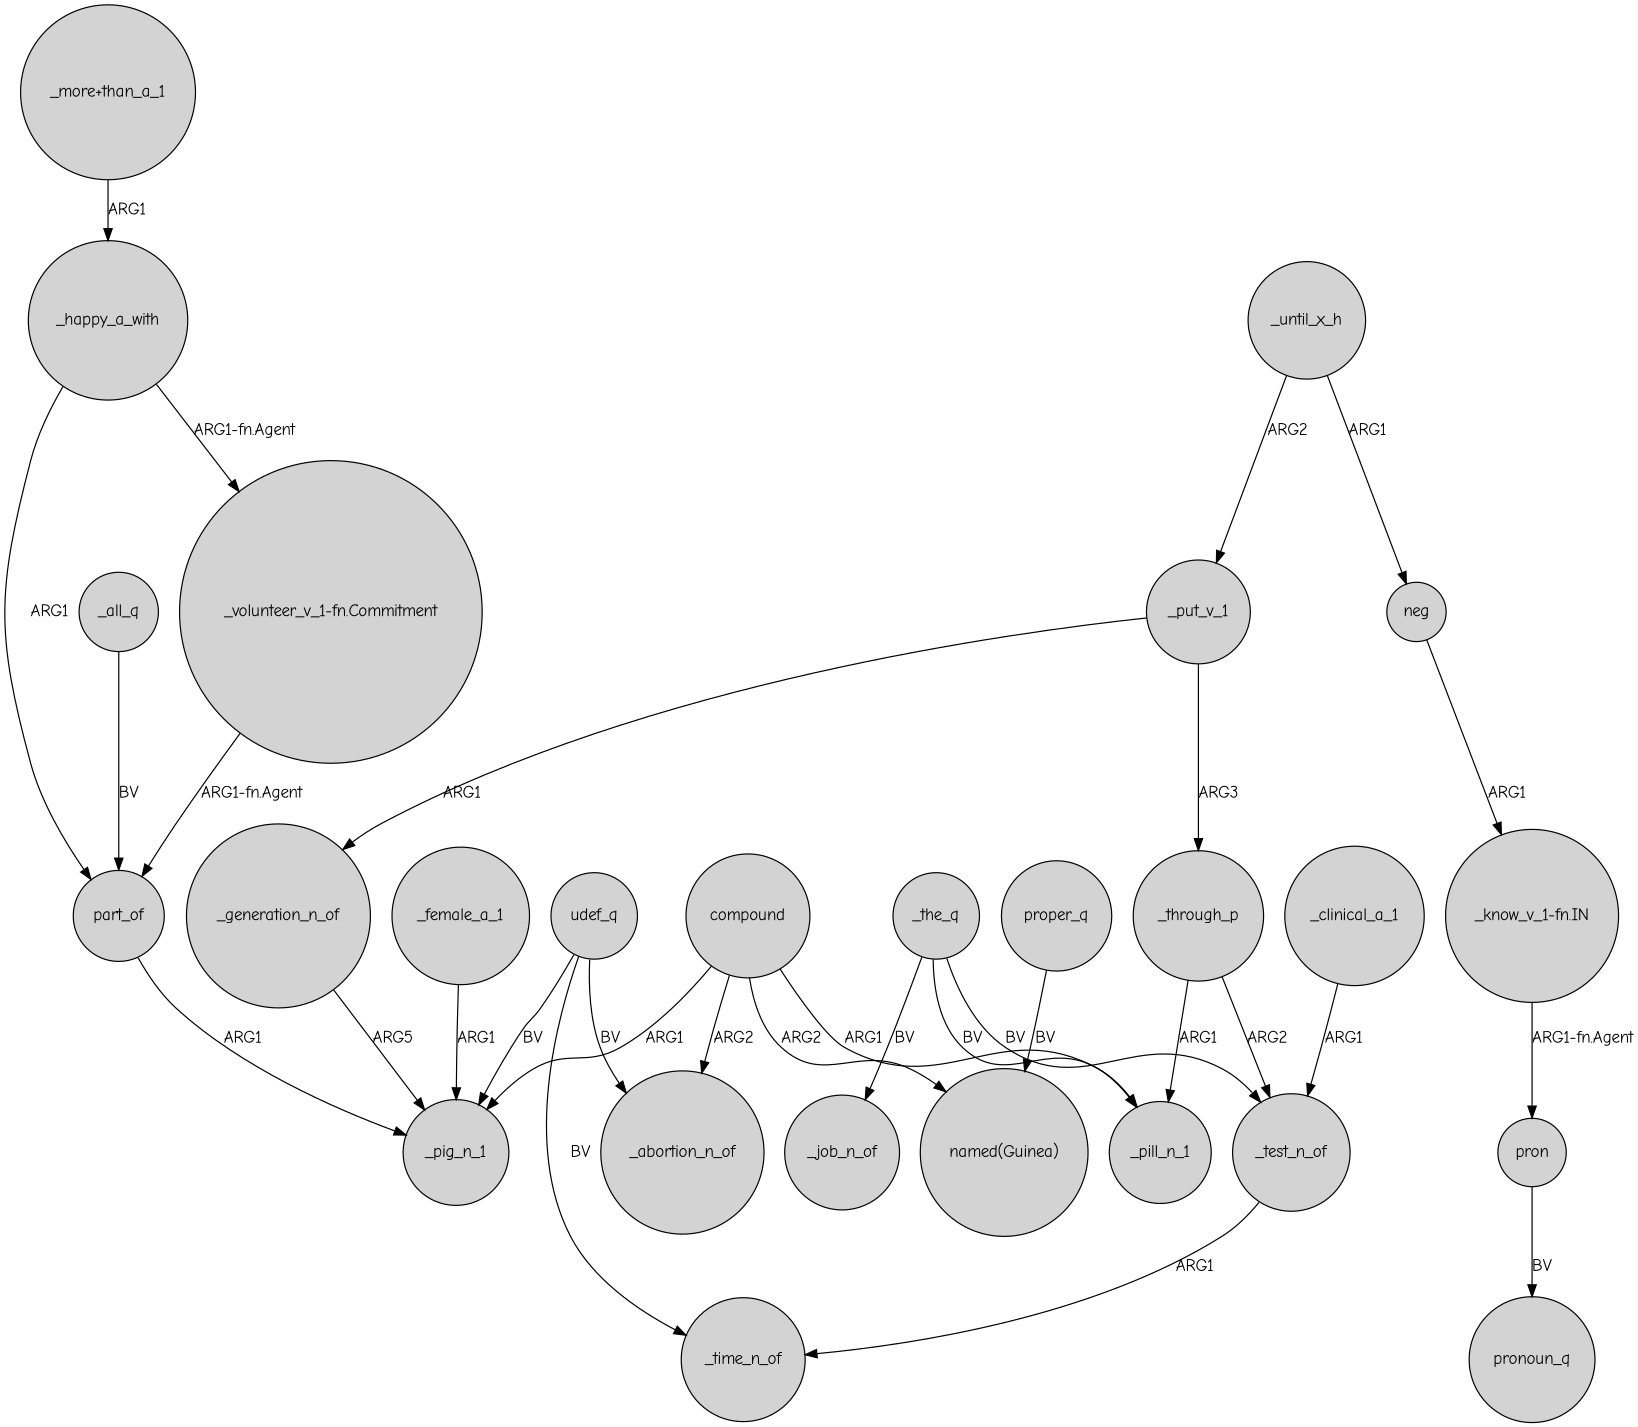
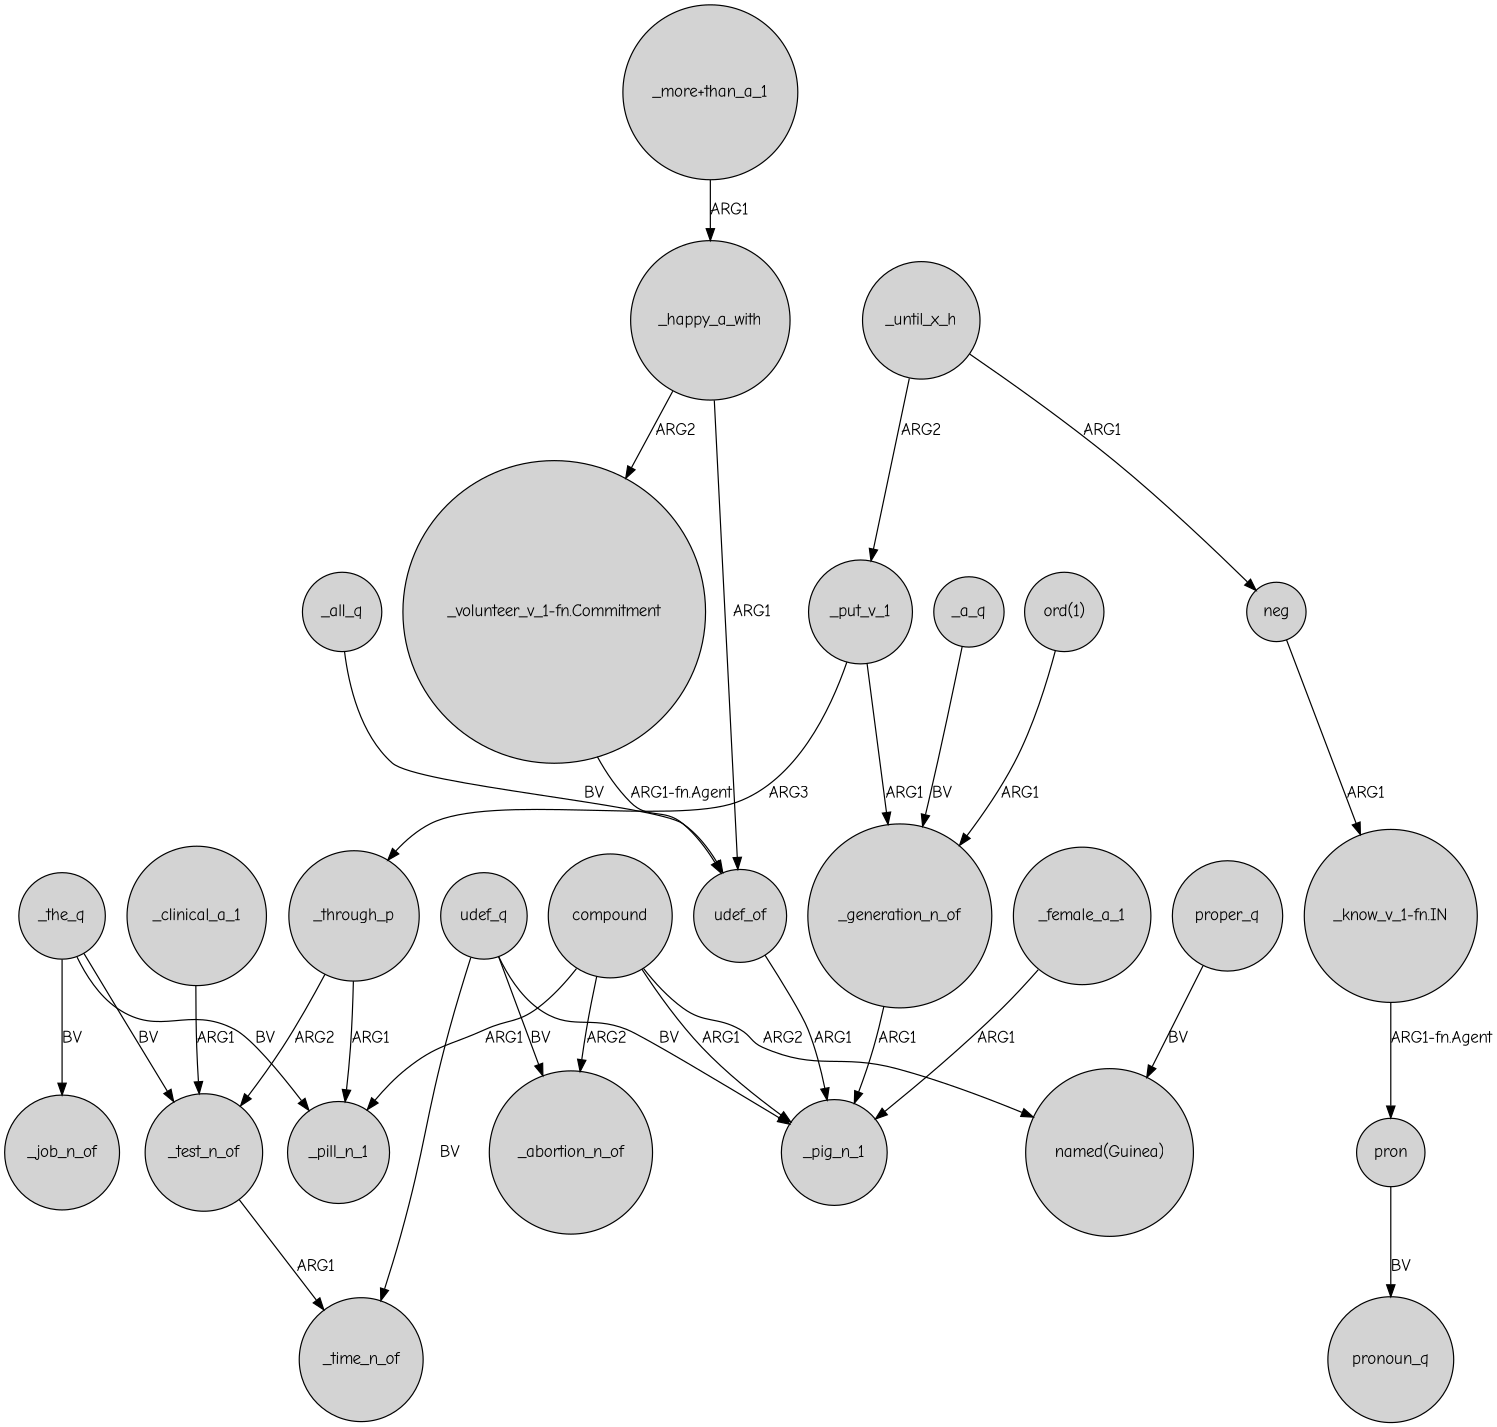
edge "_happy_a_with" -> "_volunteer_v_1-fn.Commitment": label "ARG1-fn.Agent" -> "ARG2"
node "_a_q": added
node "ord(1)": added
node "part_of": label "part_of" -> "udef_of"
edge "_generation_n_of" -> "_pig_n_1": label "ARG5" -> "ARG1"
